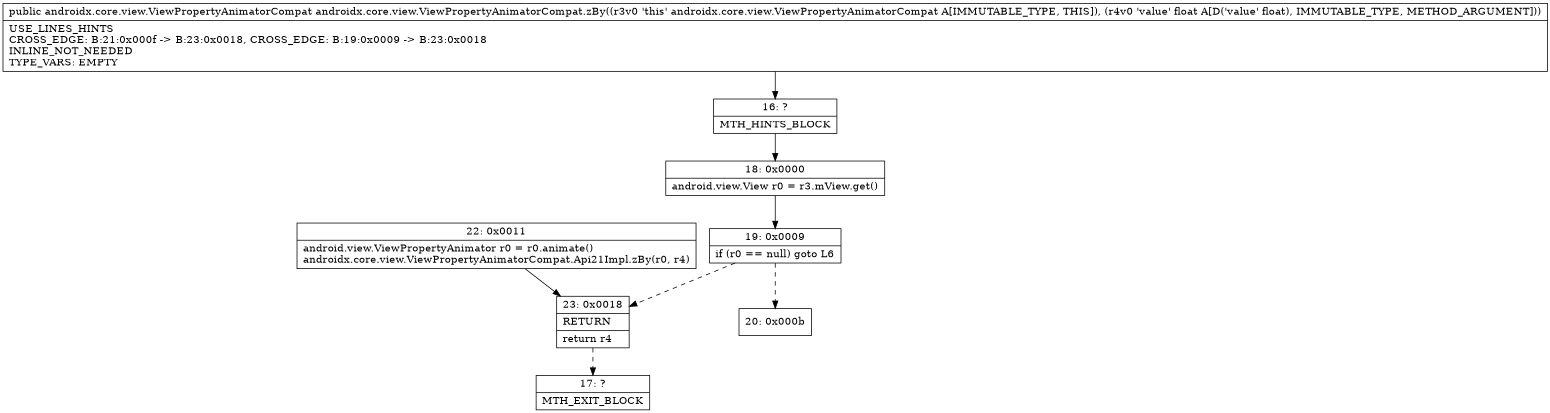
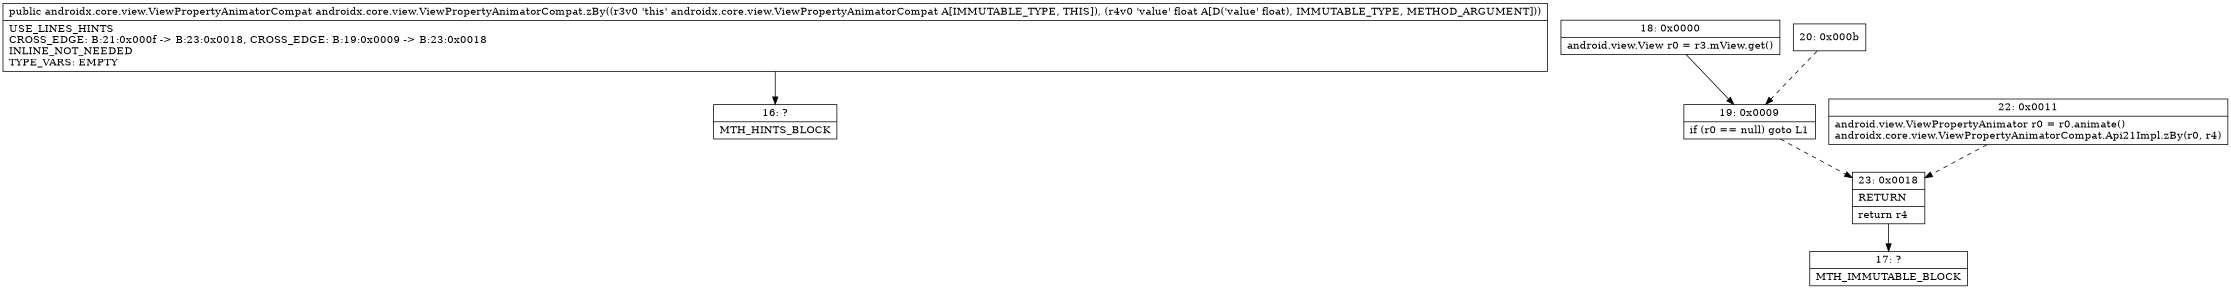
edge "16: ?" -> "18: 0x0000": removed
node "19: 0x0009": text "if (r0 == null) goto L6" -> "if (r0 == null) goto L1"
edge "22: 0x0011" -> "23: 0x0018": style solid -> dashed
edge "19: 0x0009" -> "20: 0x000b": reversed
edge "23: 0x0018" -> "17: ?": style dashed -> solid
node "17: ?": text "MTH_EXIT_BLOCK" -> "MTH_IMMUTABLE_BLOCK"
